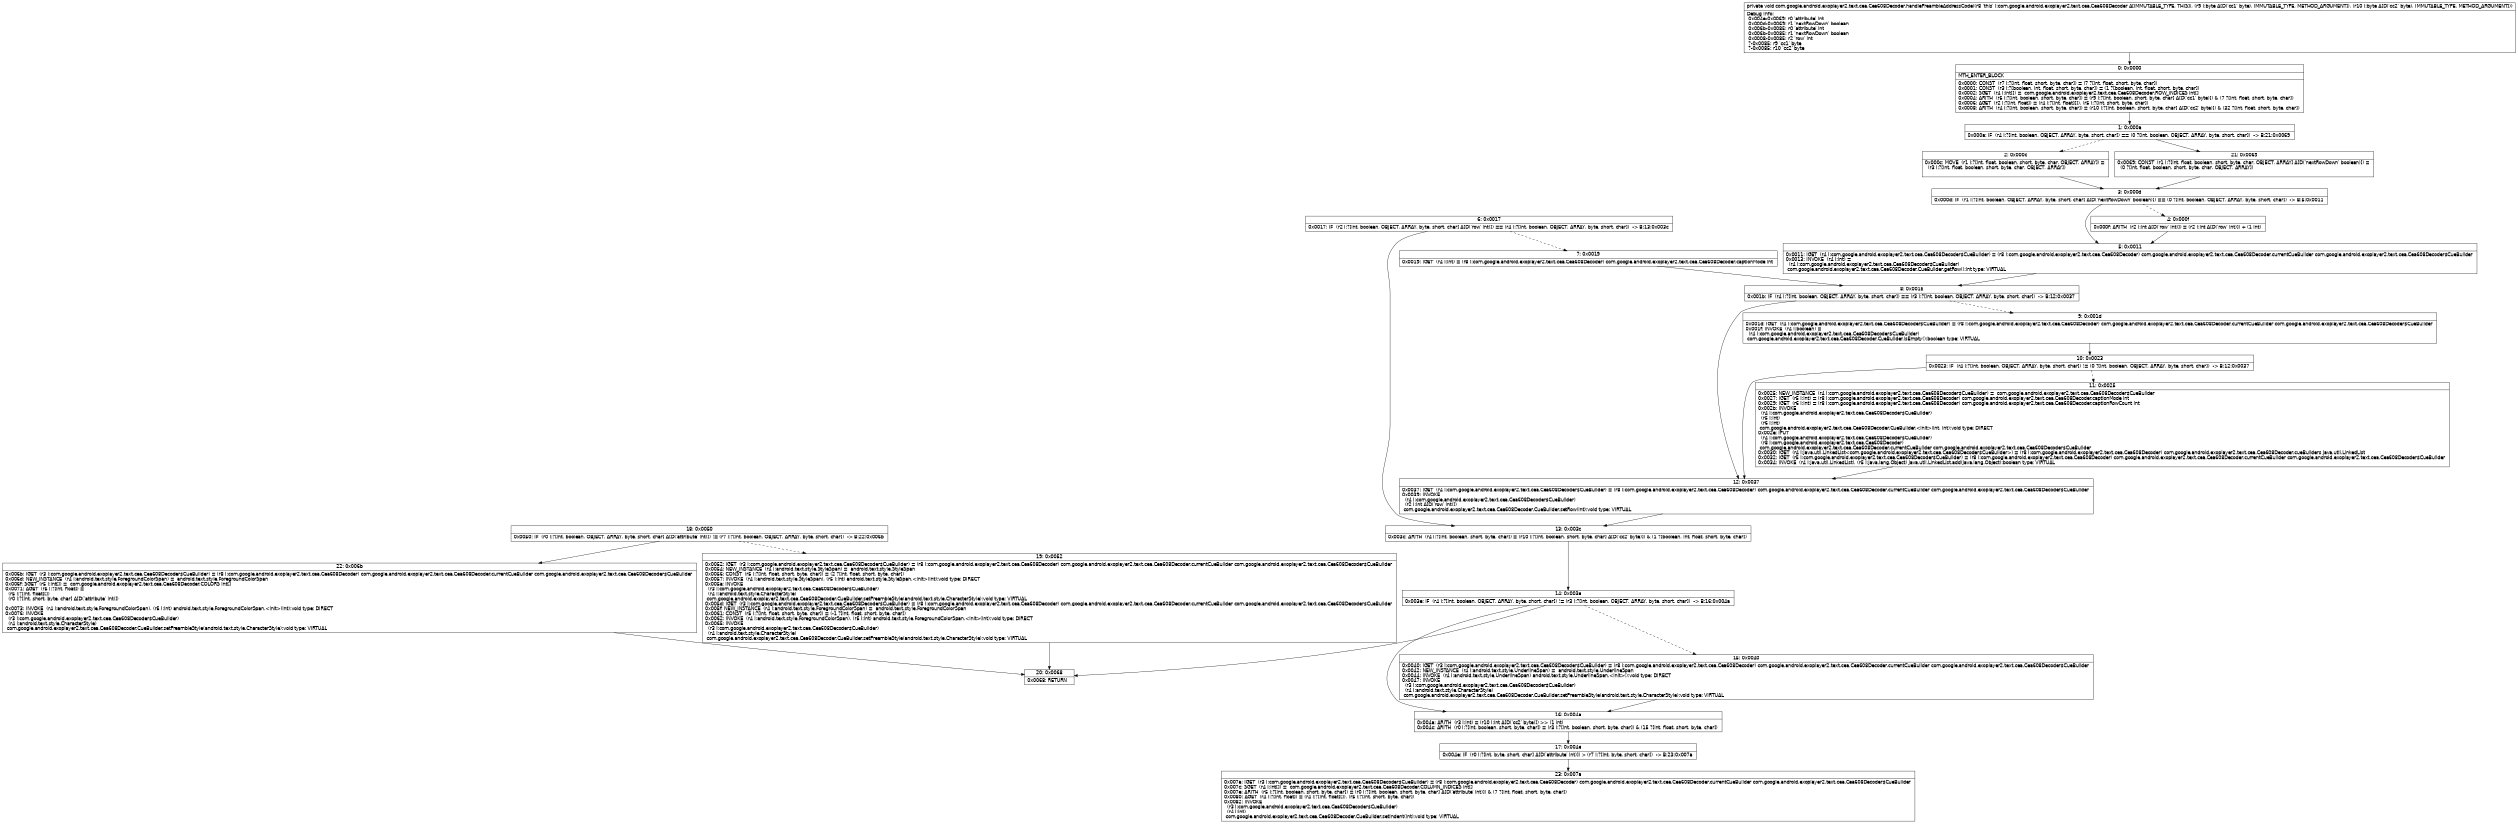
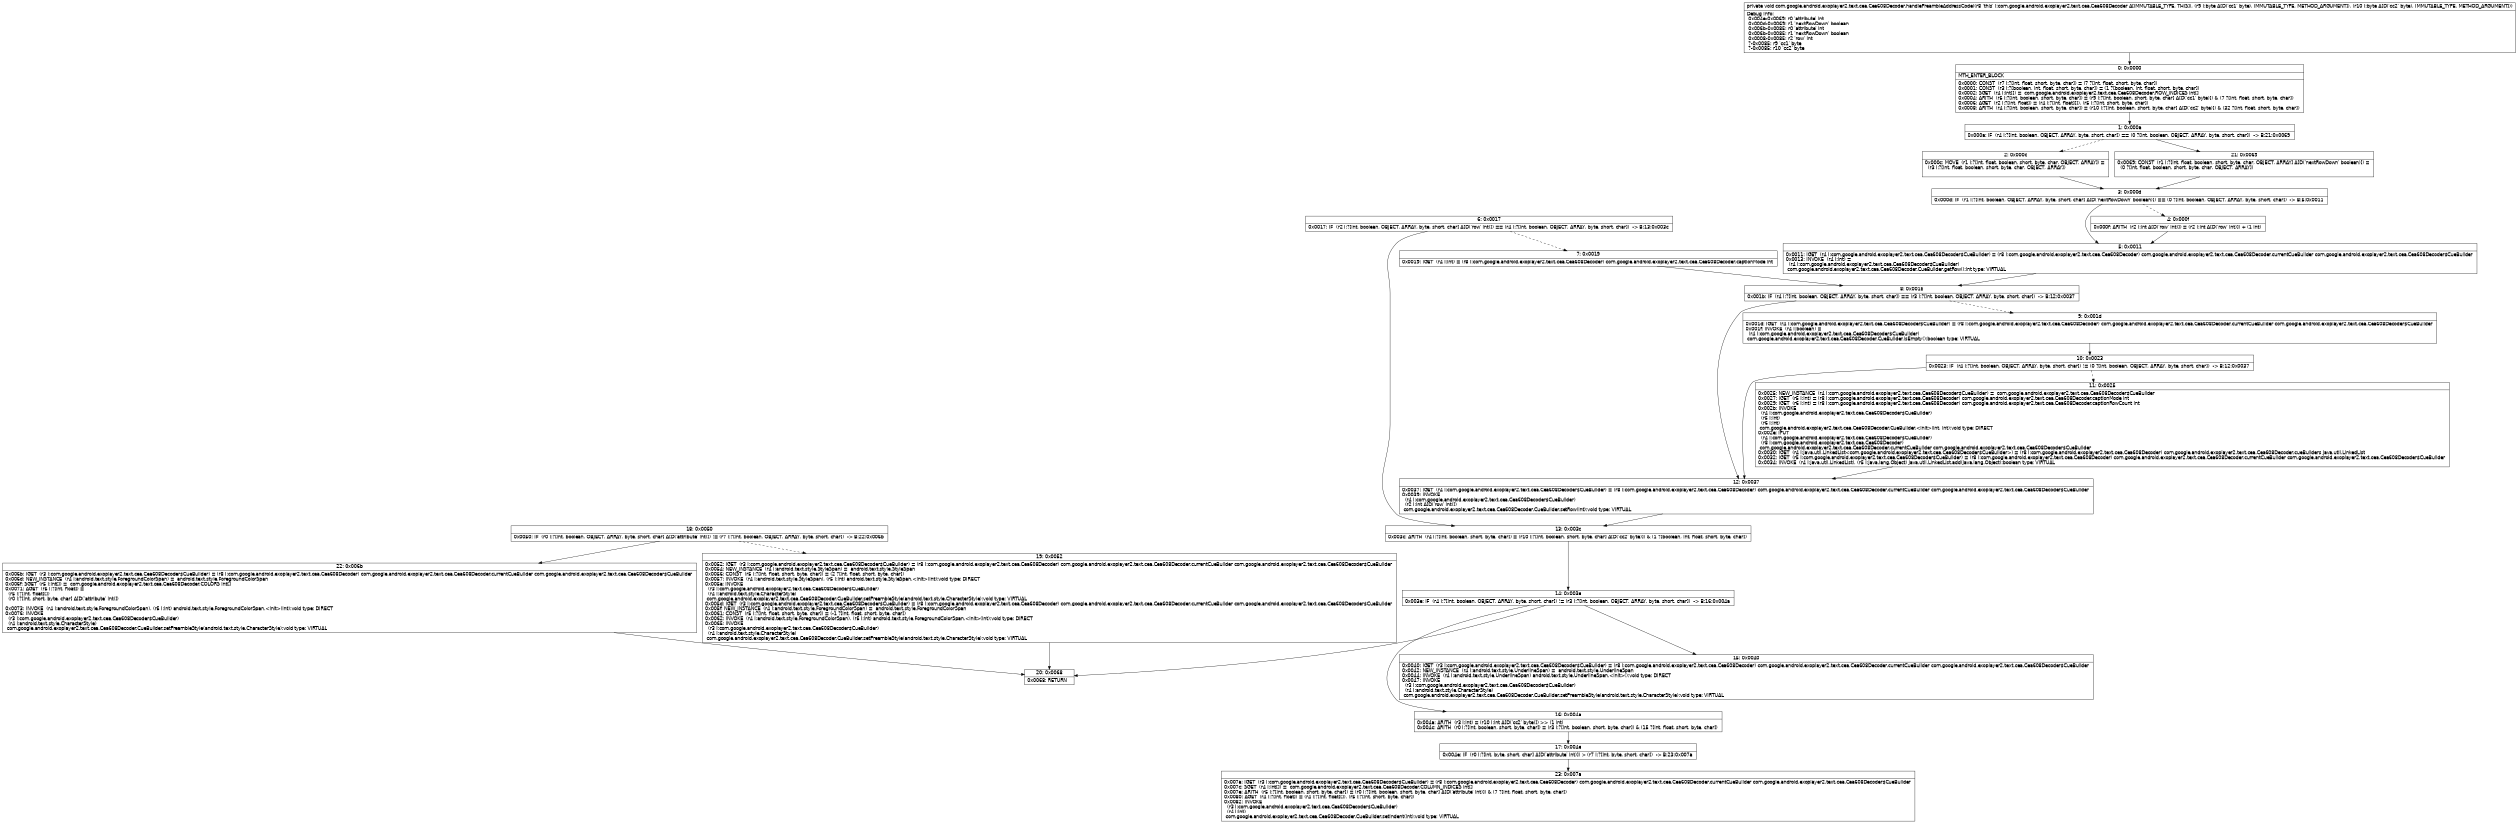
edge "14: 0x003e" -> "15: 0x0040": style dashed -> solid
edge "15: 0x0040" -> "16: 0x004a": removed
